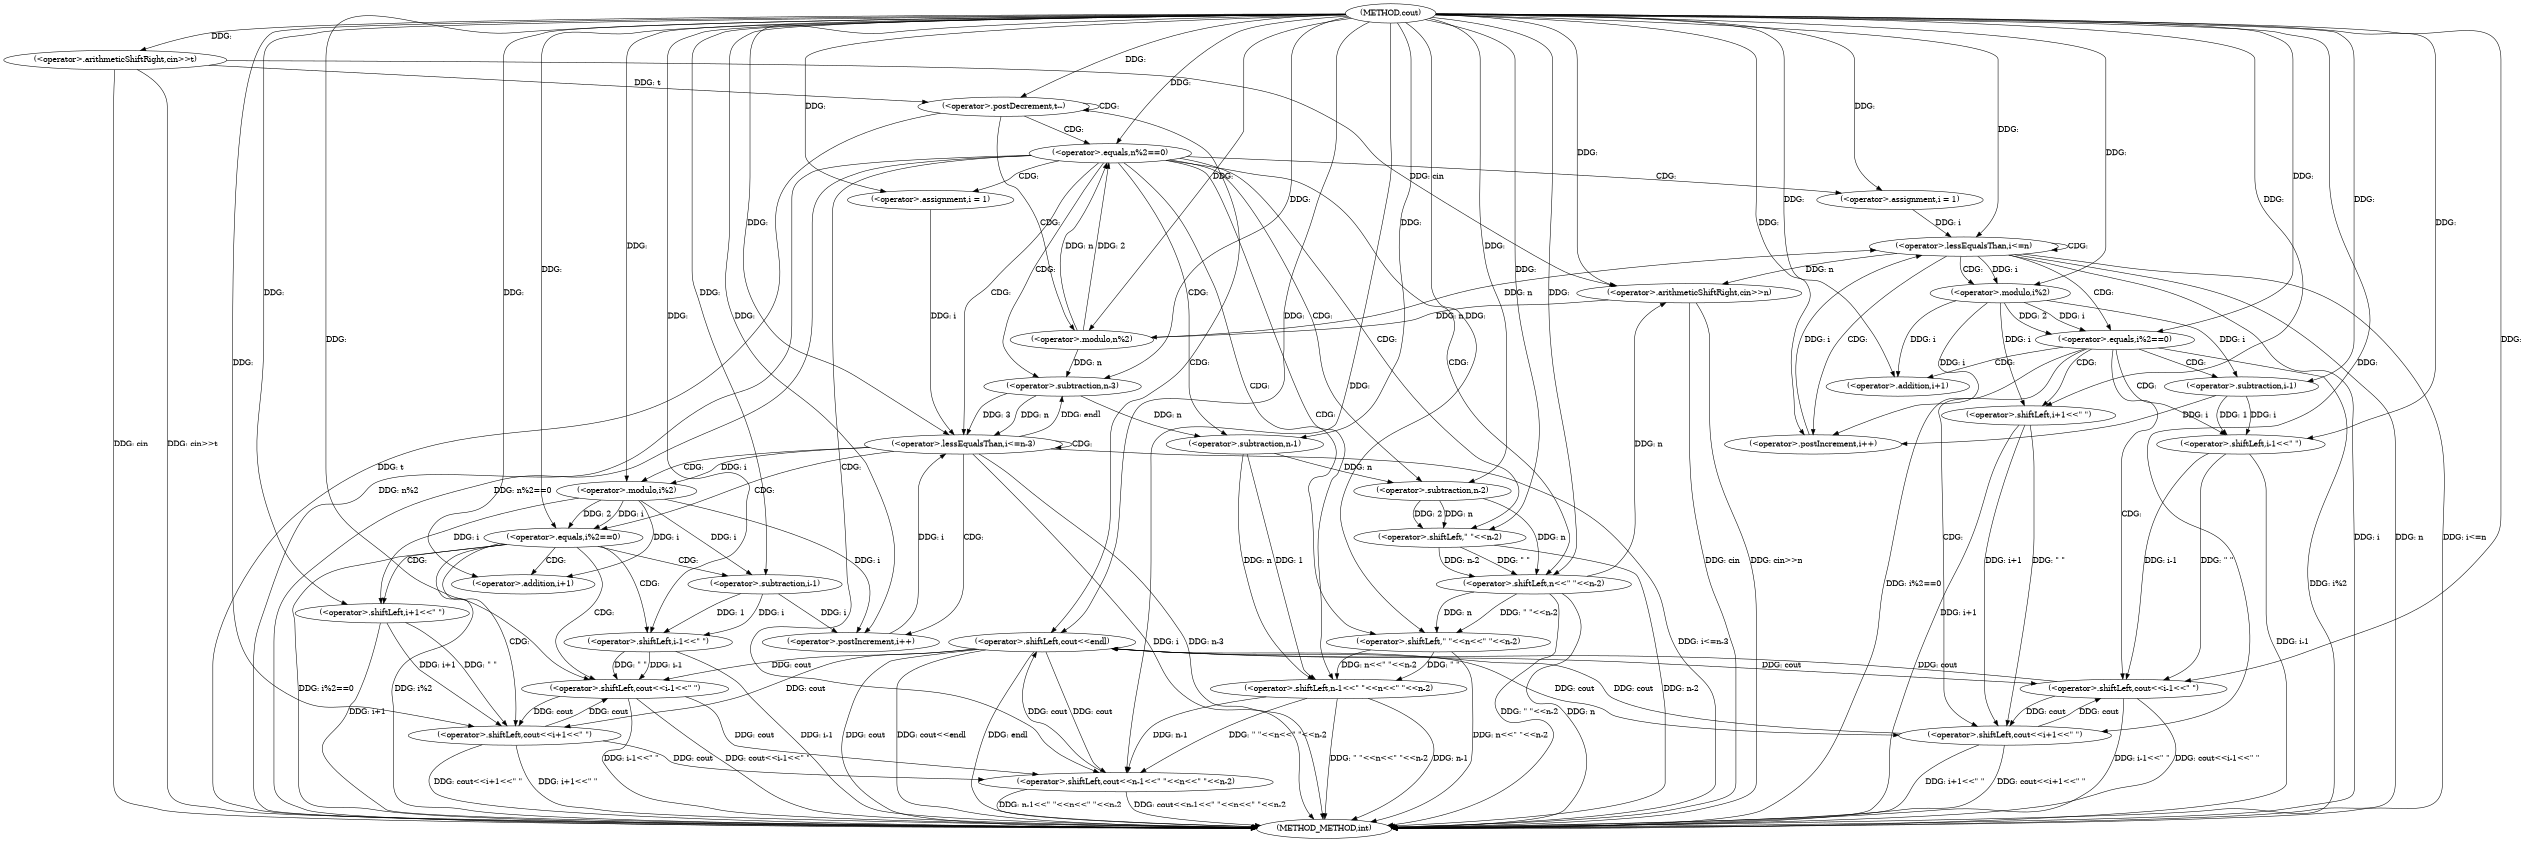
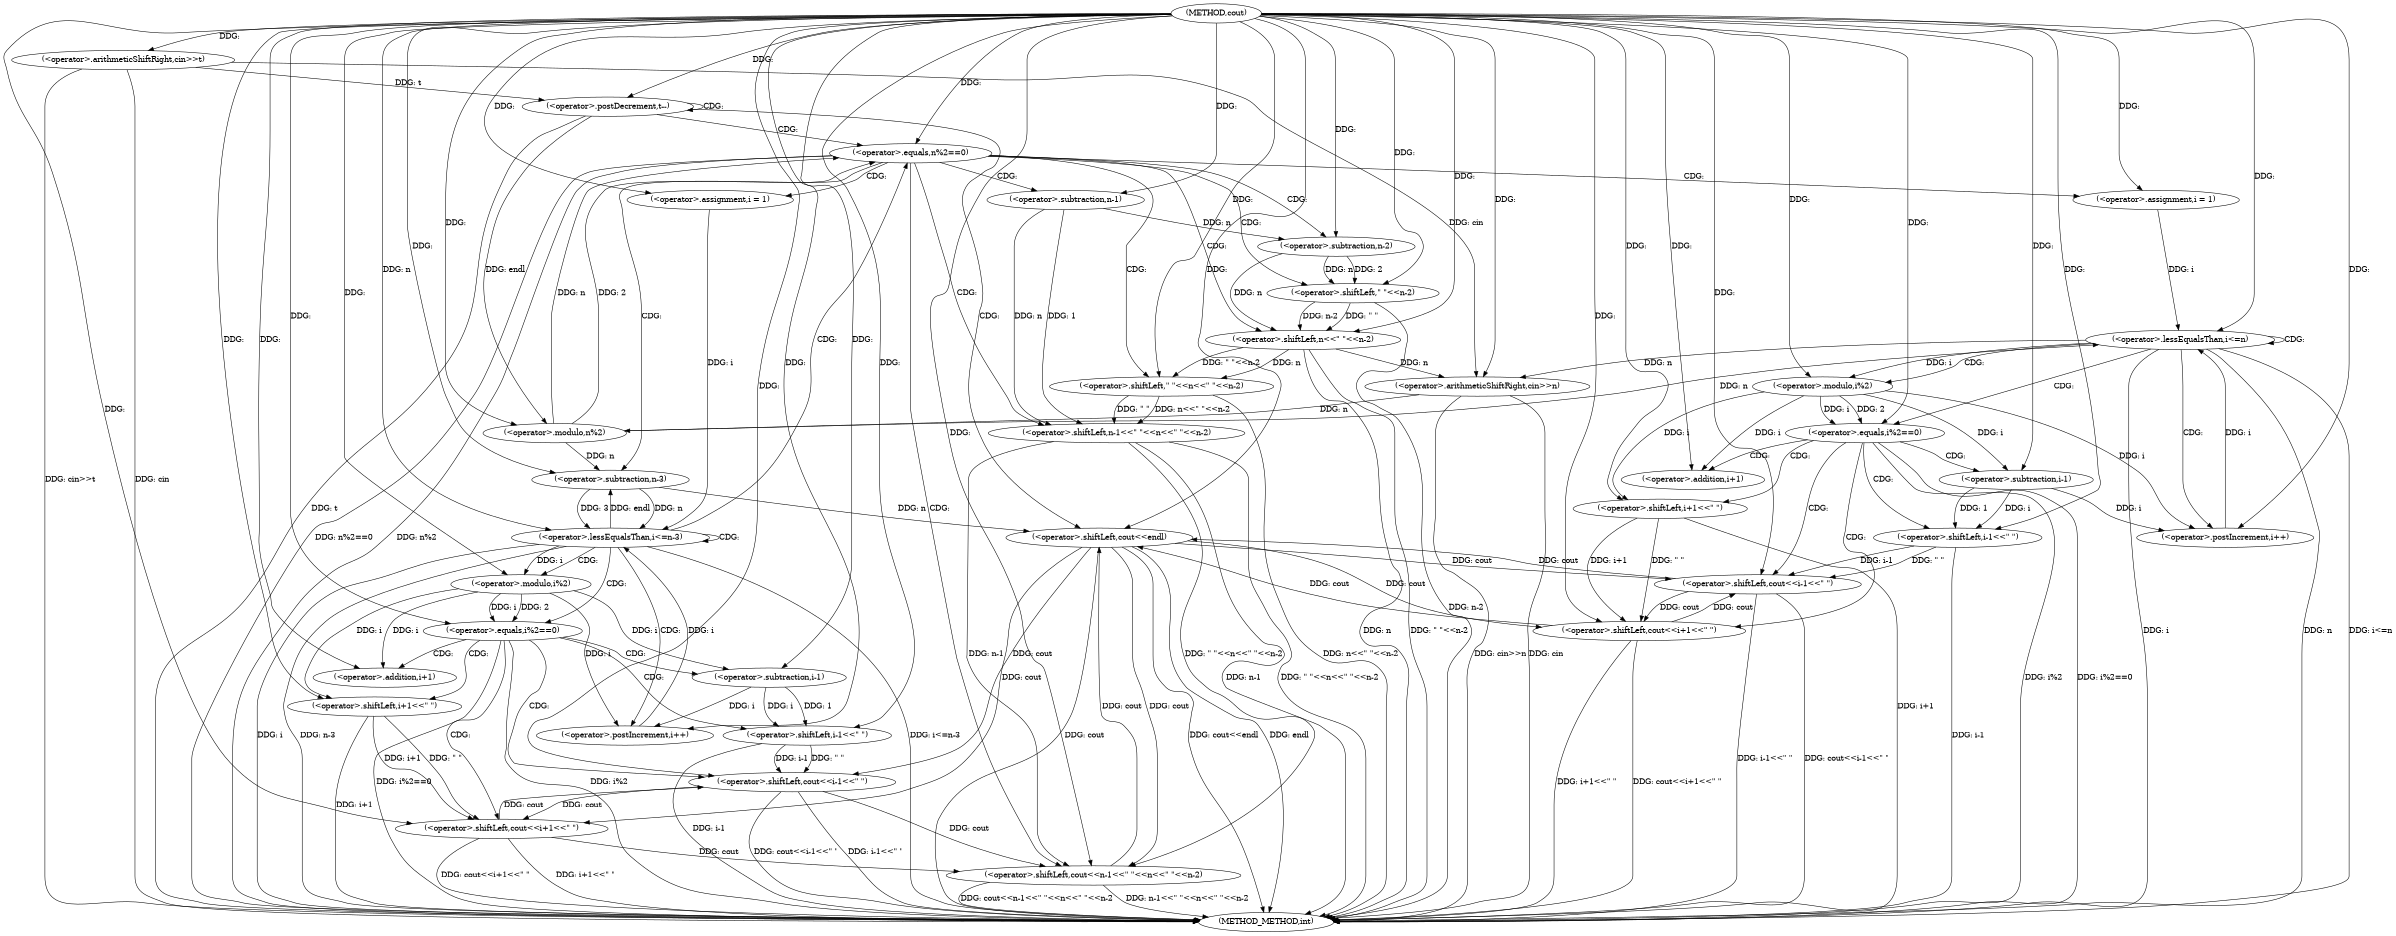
edge "(METHOD,cout)" -> "(<operator>.lessEqualsThan,i<=n-3)": label "DDG: " -> "DDG: n"
edge "(<operator>.postDecrement,t--)" -> "(<operator>.modulo,n%2)": label "CDG: " -> "DDG: endl"
edge "(<operator>.equals,n%2==0)" -> "(<operator>.lessEqualsThan,i<=n-3)": reversed
edge "(<operator>.subtraction,n-3)" -> "(<operator>.subtraction,n-1)": now "(<operator>.subtraction,n-3)" -> "(<operator>.shiftLeft,cout<<endl)"
